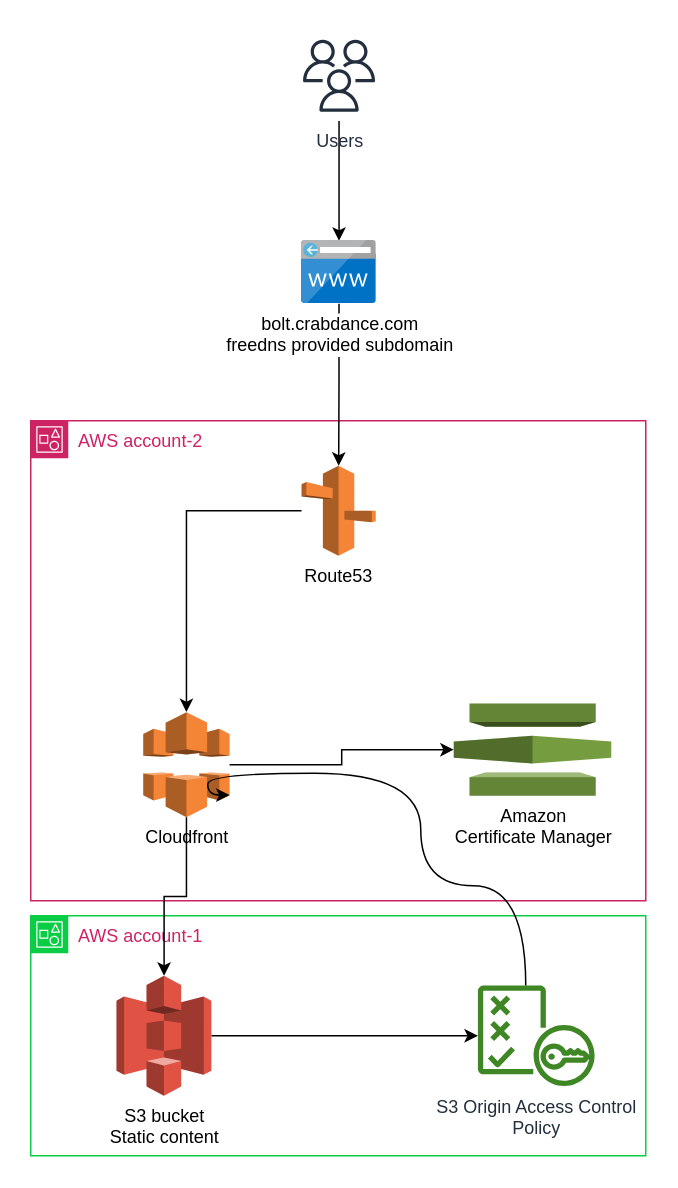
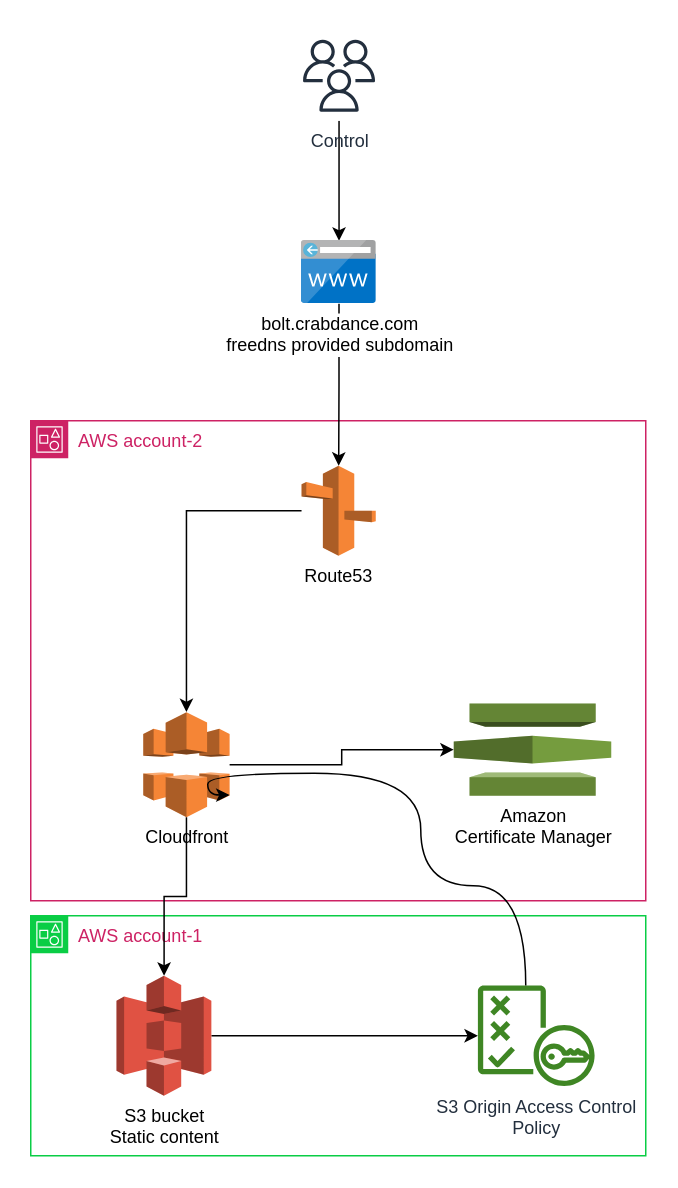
node "Users": label "Users" -> "Control"
